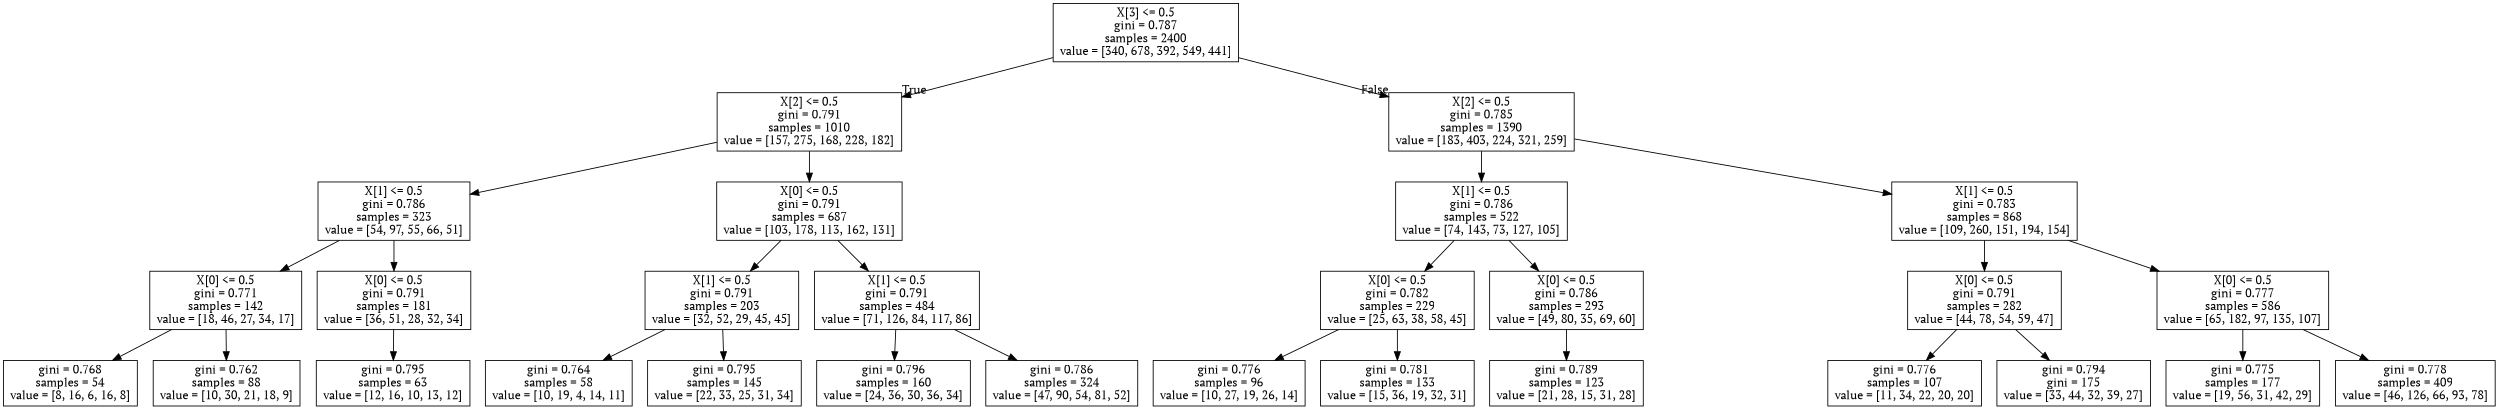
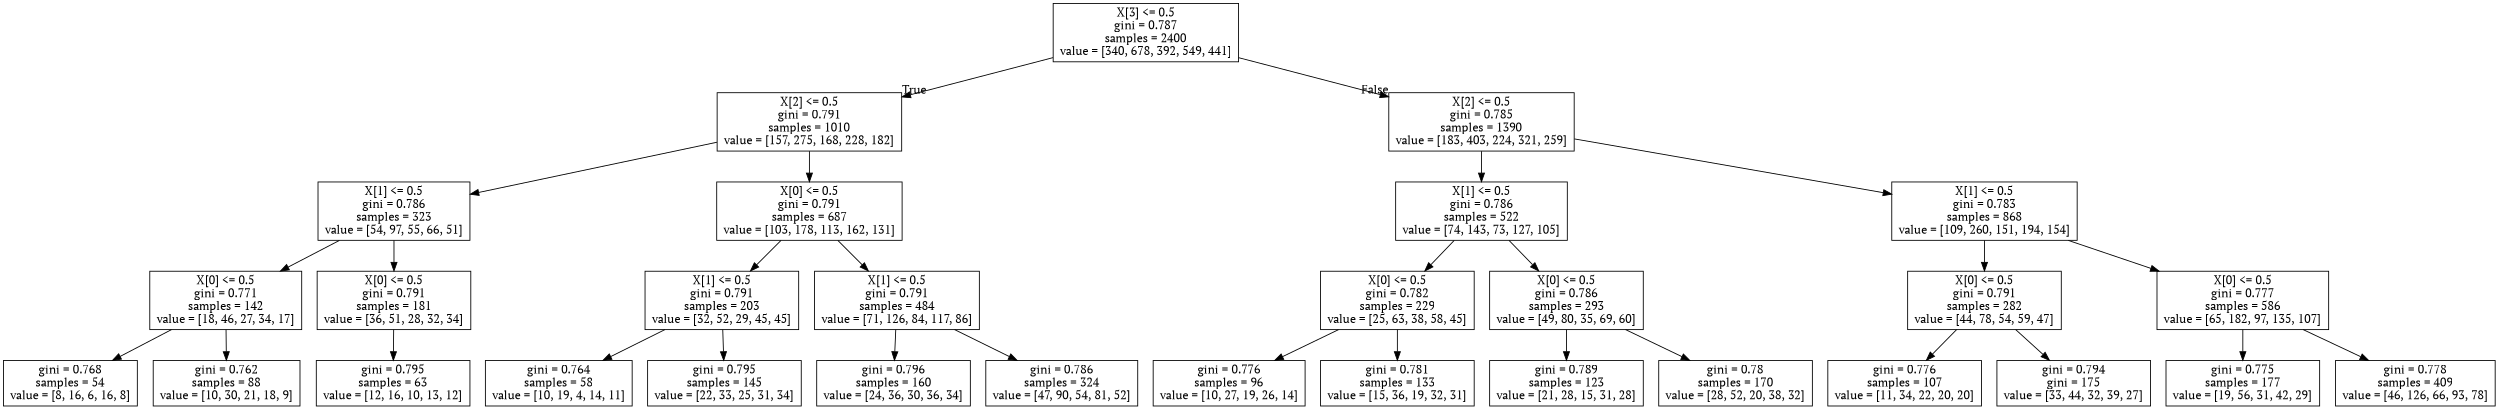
node "gini = 0.78 samples = 170 value = [28, 52, 20, 38, 32]": added
